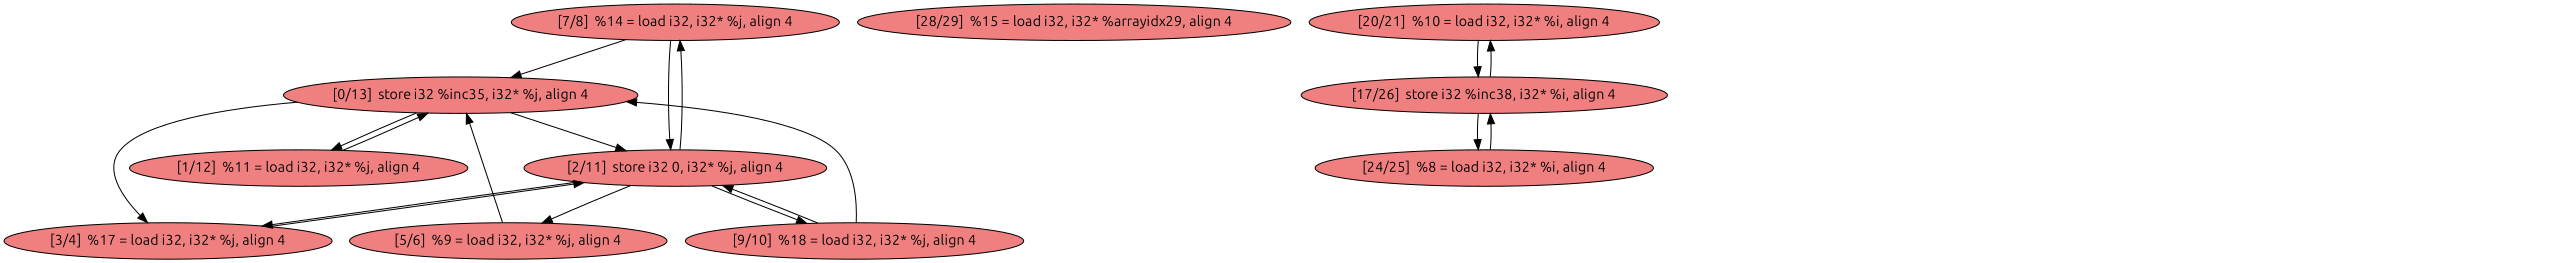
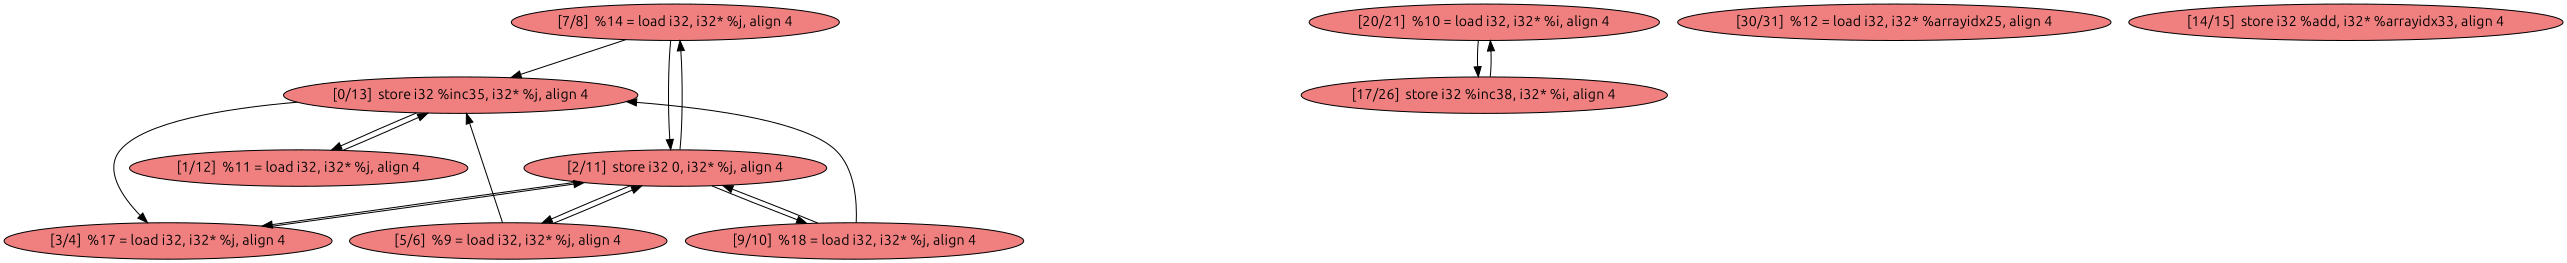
node "[28/29]  %15 = load i32, i32* %arrayidx29, align 4": removed
node "[30/31]  %12 = load i32, i32* %arrayidx25, align 4": added
node "[14/15]  store i32 %add, i32* %arrayidx33, align 4": added
edge "[0/13]  store i32 %inc35, i32* %j, align 4" -> "[2/11]  store i32 0, i32* %j, align 4": now "[5/6]  %9 = load i32, i32* %j, align 4" -> "[2/11]  store i32 0, i32* %j, align 4"
node "[24/25]  %8 = load i32, i32* %i, align 4": removed
